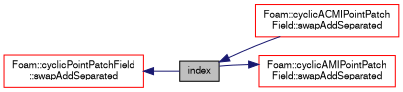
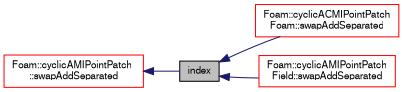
node "Foam::cyclicACMIPointPatch Field::swapAddSeparated": label "Foam::cyclicACMIPointPatch Field::swapAddSeparated" -> "Foam::cyclicACMIPointPatch Foam::swapAddSeparated"
edge "index" -> "Foam::cyclicAMIPointPatch Field::swapAddSeparated": reversed
node "Foam::cyclicPointPatchField ::swapAddSeparated": label "Foam::cyclicPointPatchField ::swapAddSeparated" -> "Foam::cyclicAMIPointPatch ::swapAddSeparated"
